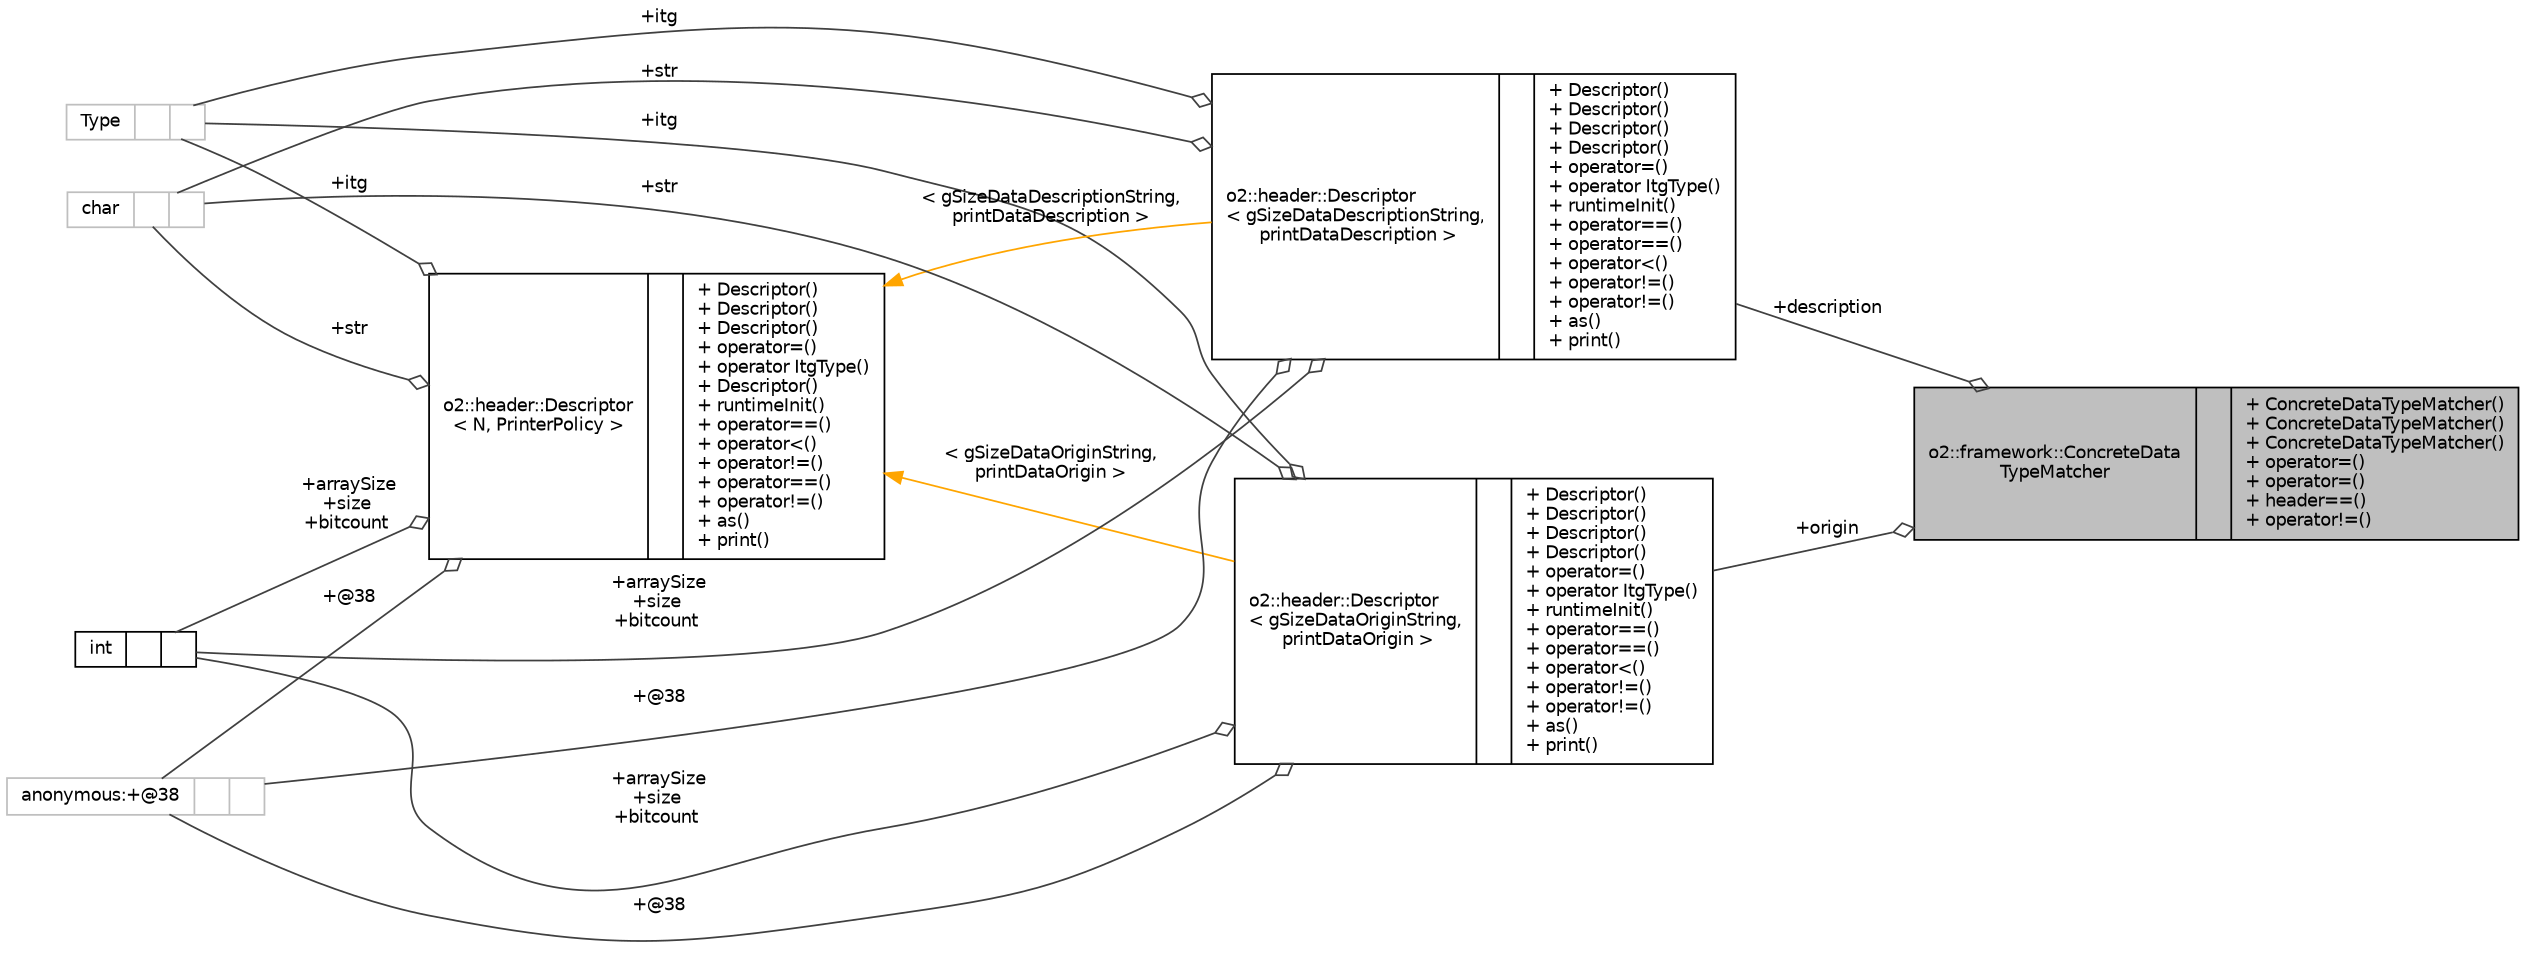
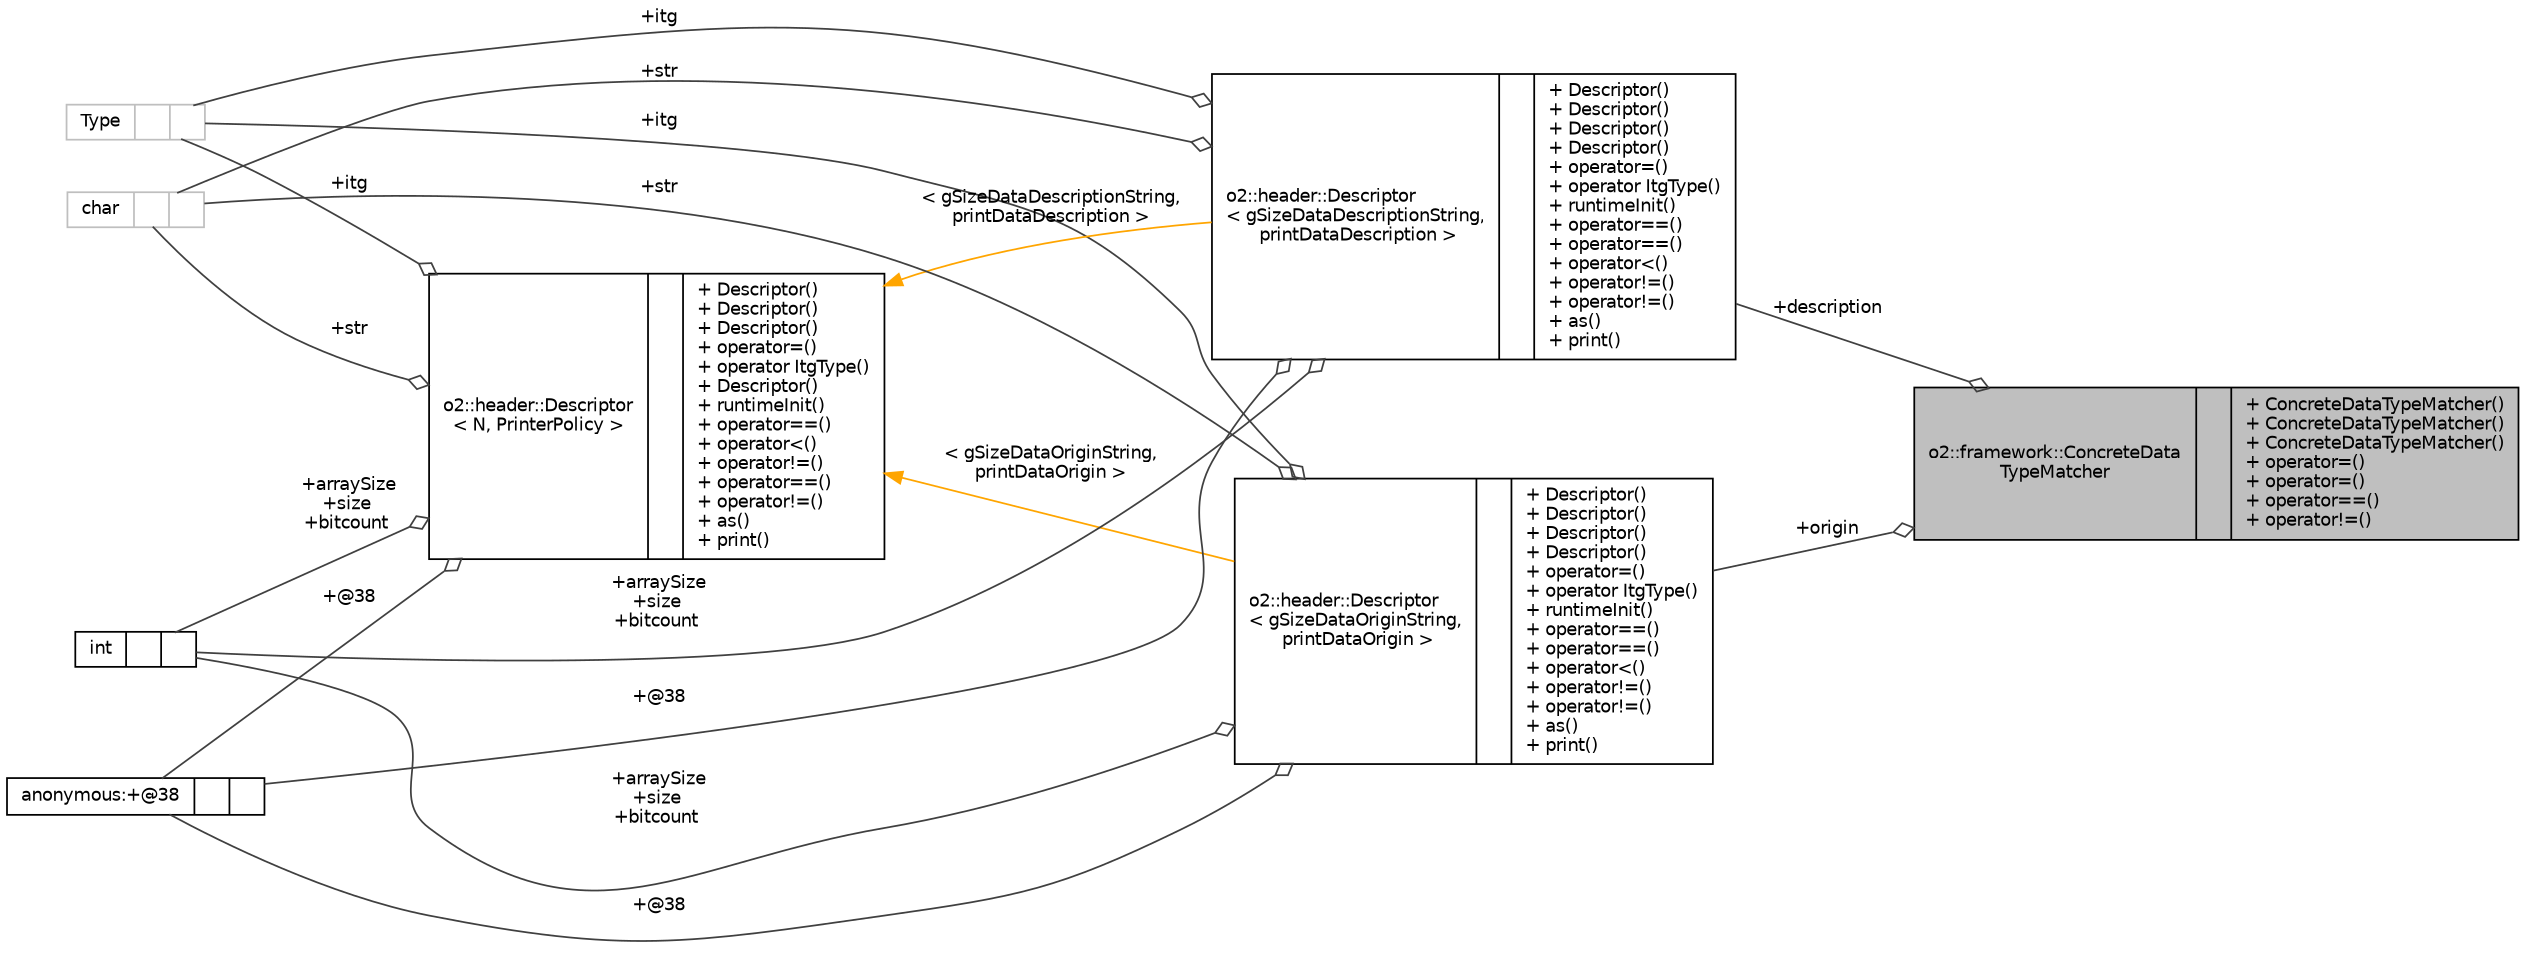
node "o2::framework::ConcreteData": text "+ header==()" -> "+ operator==()"
node "anonymous:+@38": color grey75 -> black
